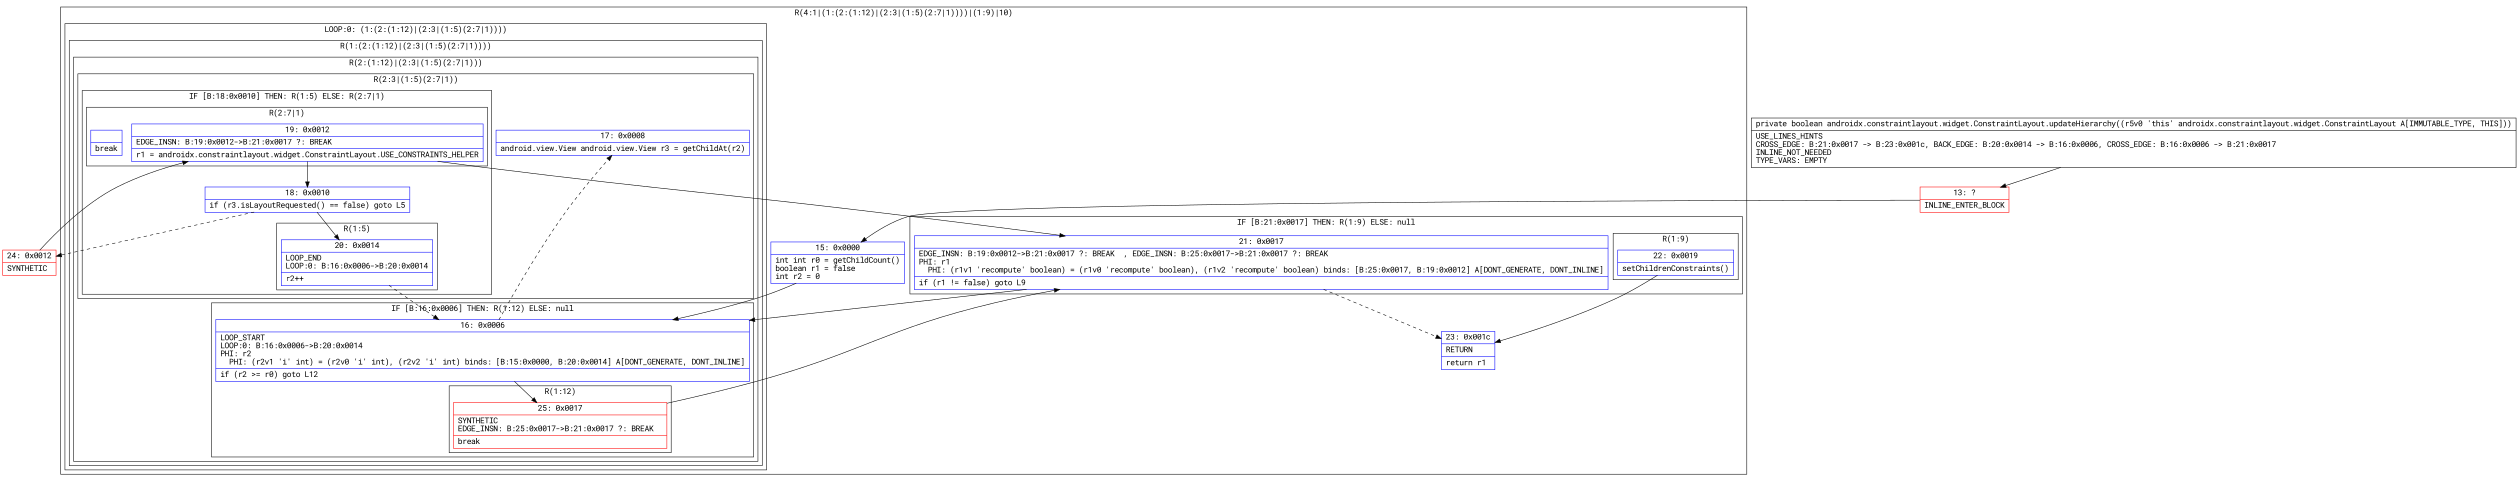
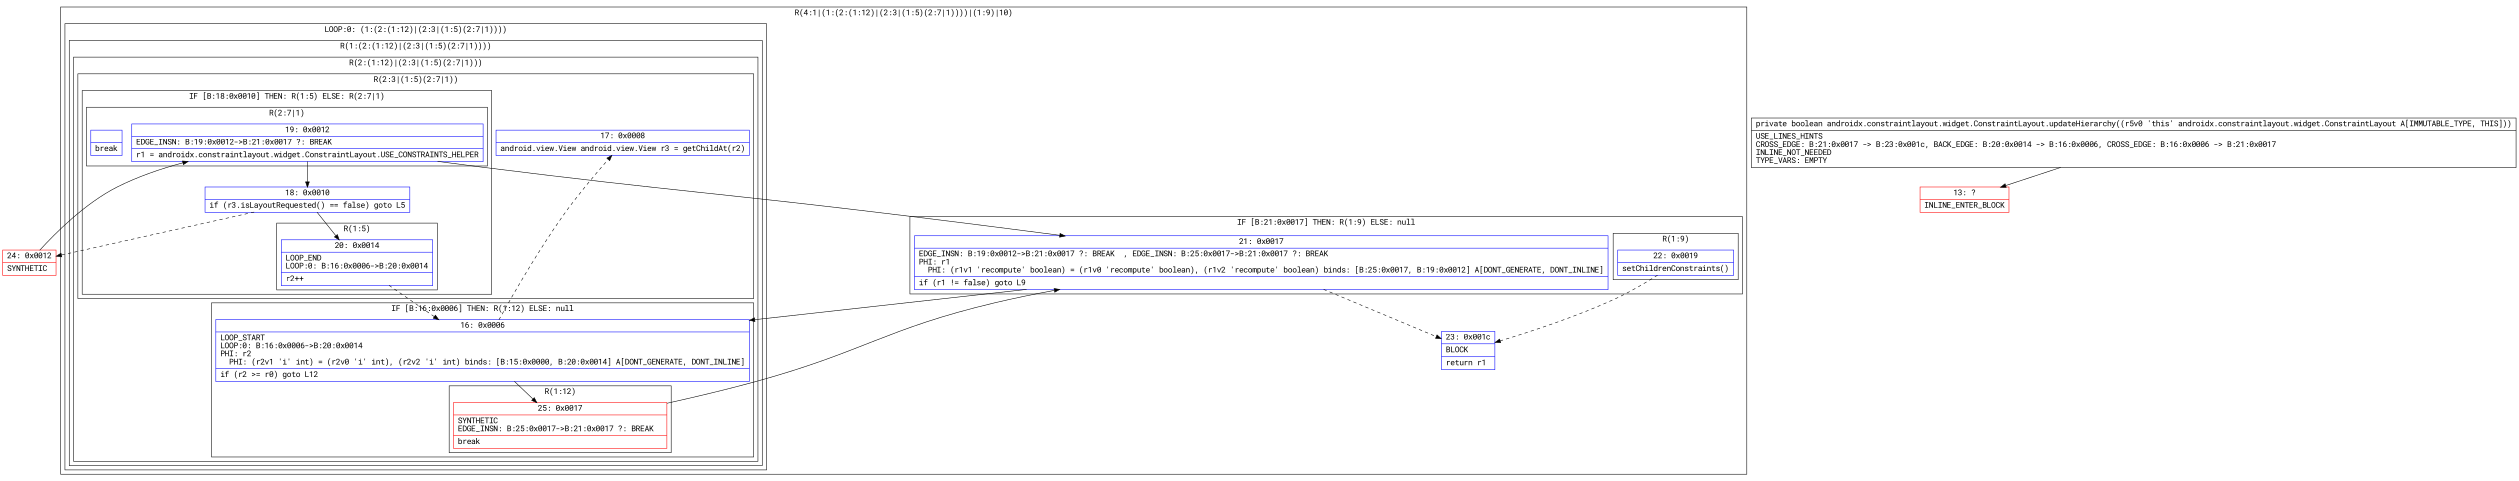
node "15: 0x0000": removed
edge "22: 0x0019" -> "23: 0x001c": style solid -> dashed
node "23: 0x001c": text "RETURN" -> "BLOCK"
